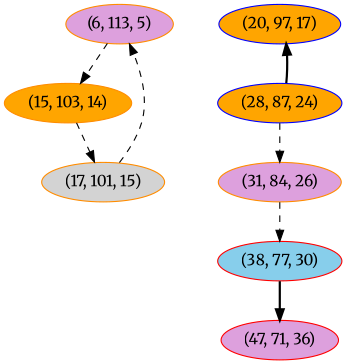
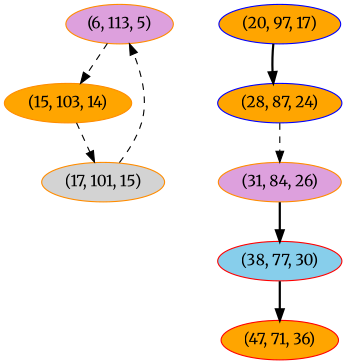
edge "(28, 87, 24)" -> "(20, 97, 17)": reversed
edge "(31, 84, 26)" -> "(38, 77, 30)": style dashed -> bold
node "(47, 71, 36)": fillcolor plum -> orange
